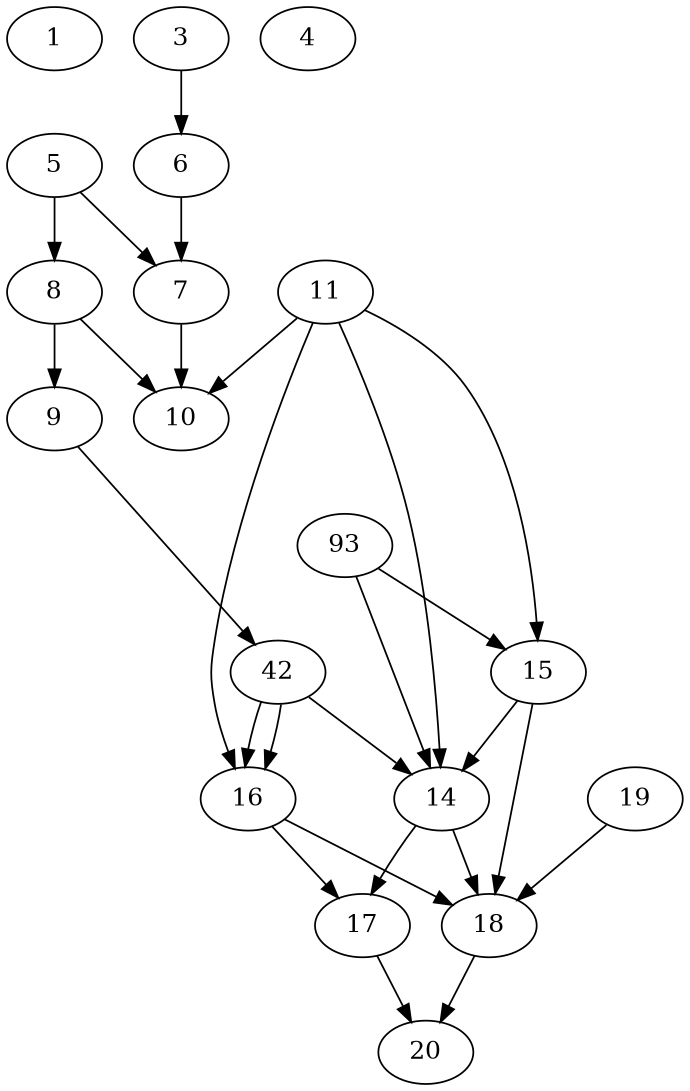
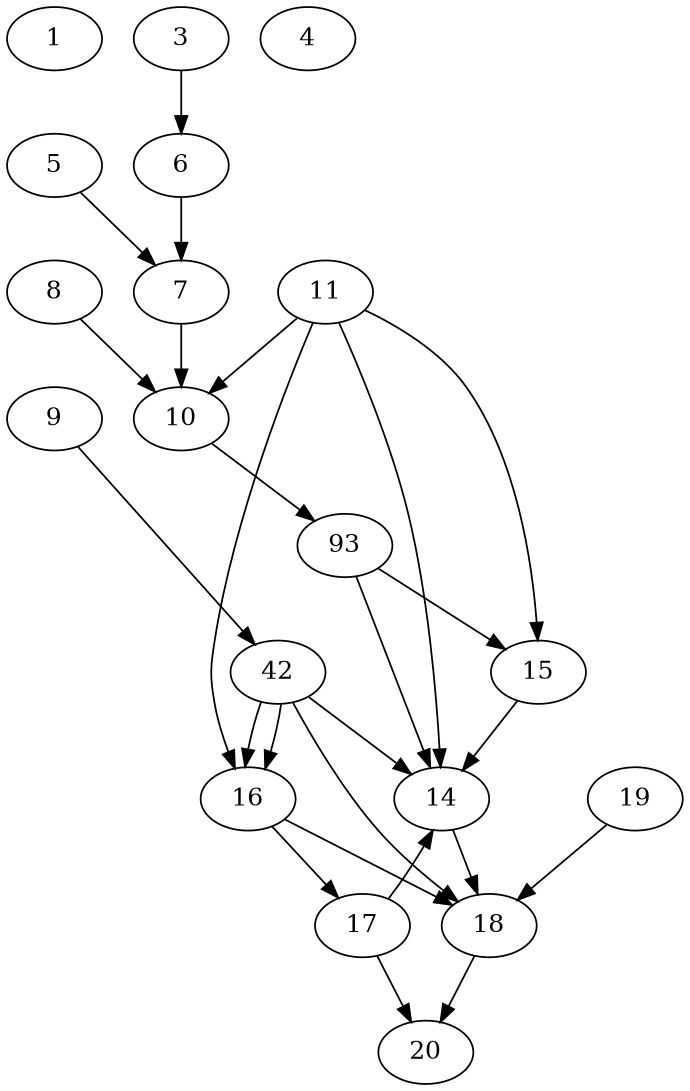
edge "5" -> "8": removed
edge "8" -> "9": removed
edge "10" -> "93": added
edge "15" -> "18": now "42" -> "18"
edge "14" -> "17": reversed
